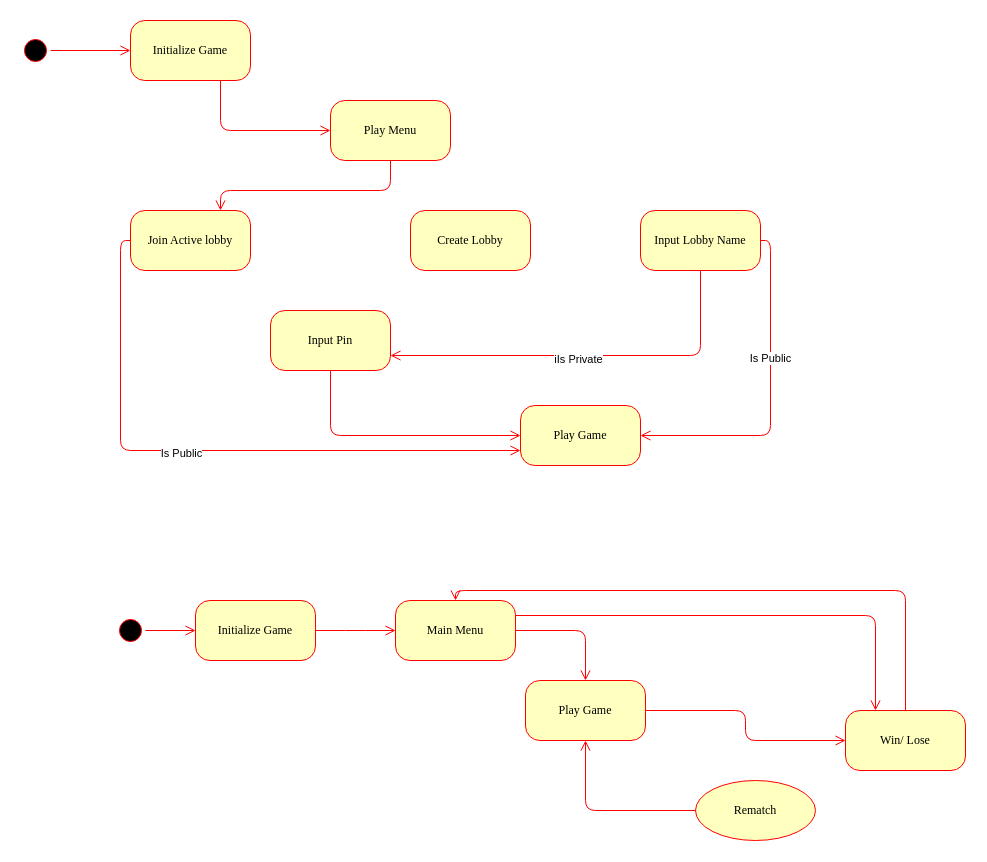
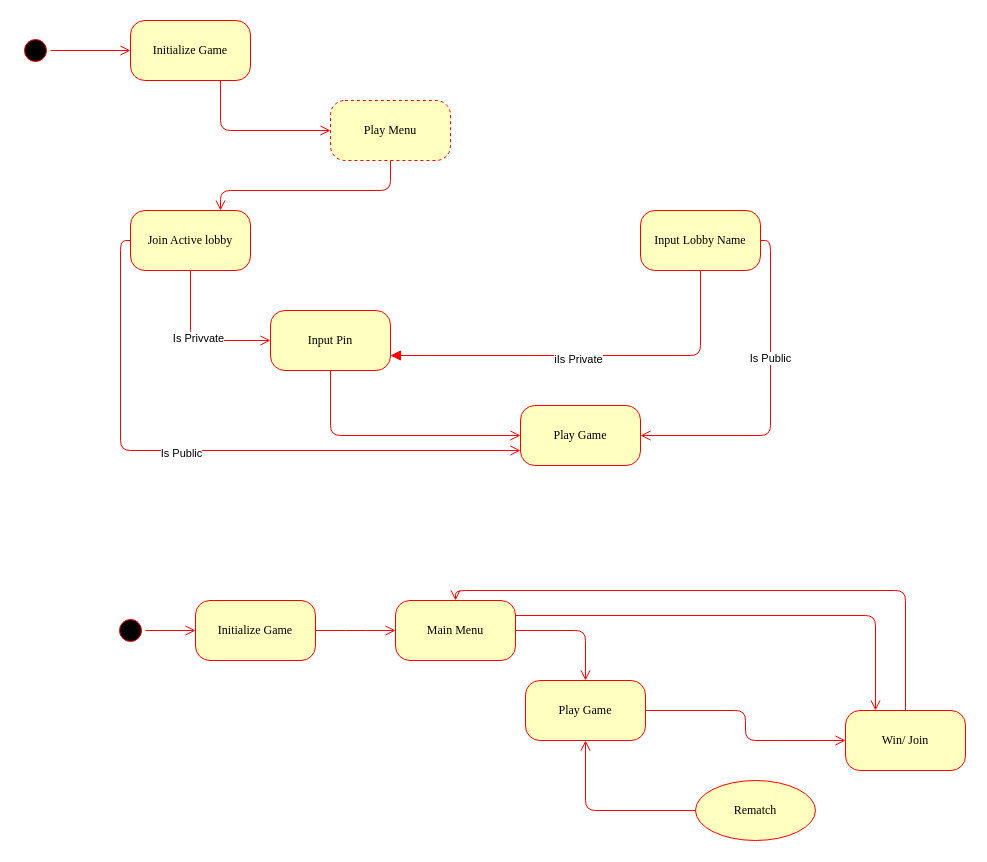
node "Play Menu": style solid -> dashed
node "Create Lobby": removed
edge "Join Active lobby" -> "Input Pin": added, label "Is Privvate"
edge "Input Lobby Name" -> "Input Pin": arrowhead open -> block
node "Win/ Lose": label "Win/ Lose" -> "Win/ Join"
